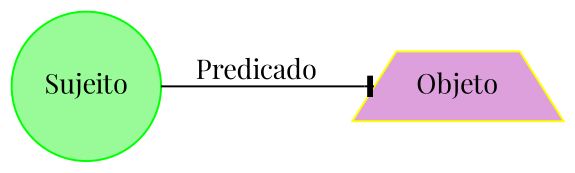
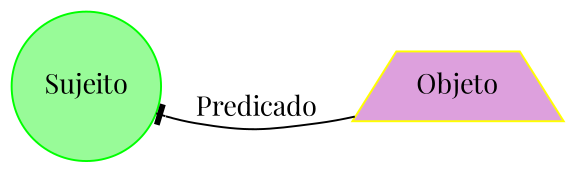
edge "Sujeito" -> "Objeto": reversed
